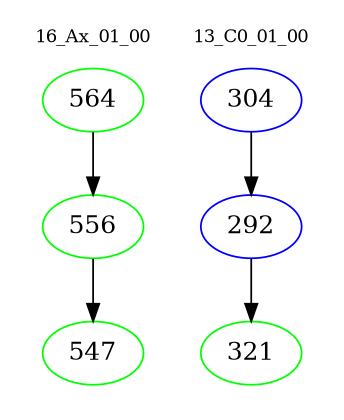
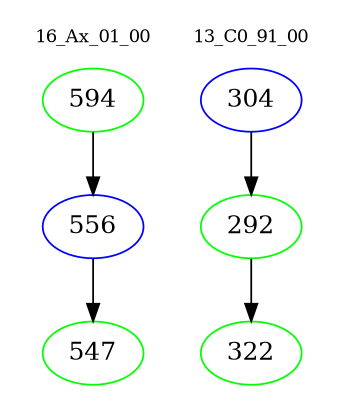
cluster "13_C0_01_00": label "13_C0_01_00" -> "13_C0_91_00"
node "564": label "564" -> "594"
node "556": color green -> blue
node "292": color blue -> green
node "321": label "321" -> "322"
